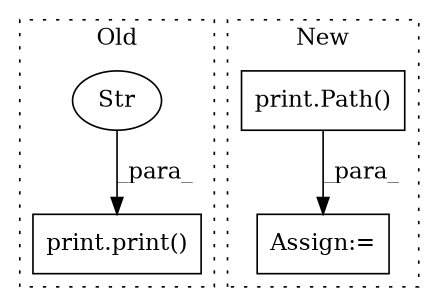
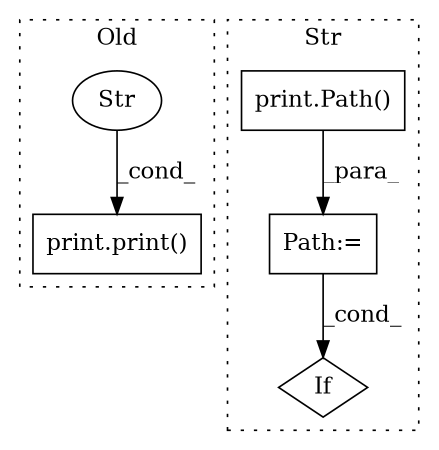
cluster "New": label "New" -> "Str"
edge "Str" -> "print.print()": label "_para_" -> "_cond_"
node "Assign:=": label "Assign:=" -> "Path:="
node "If": added
